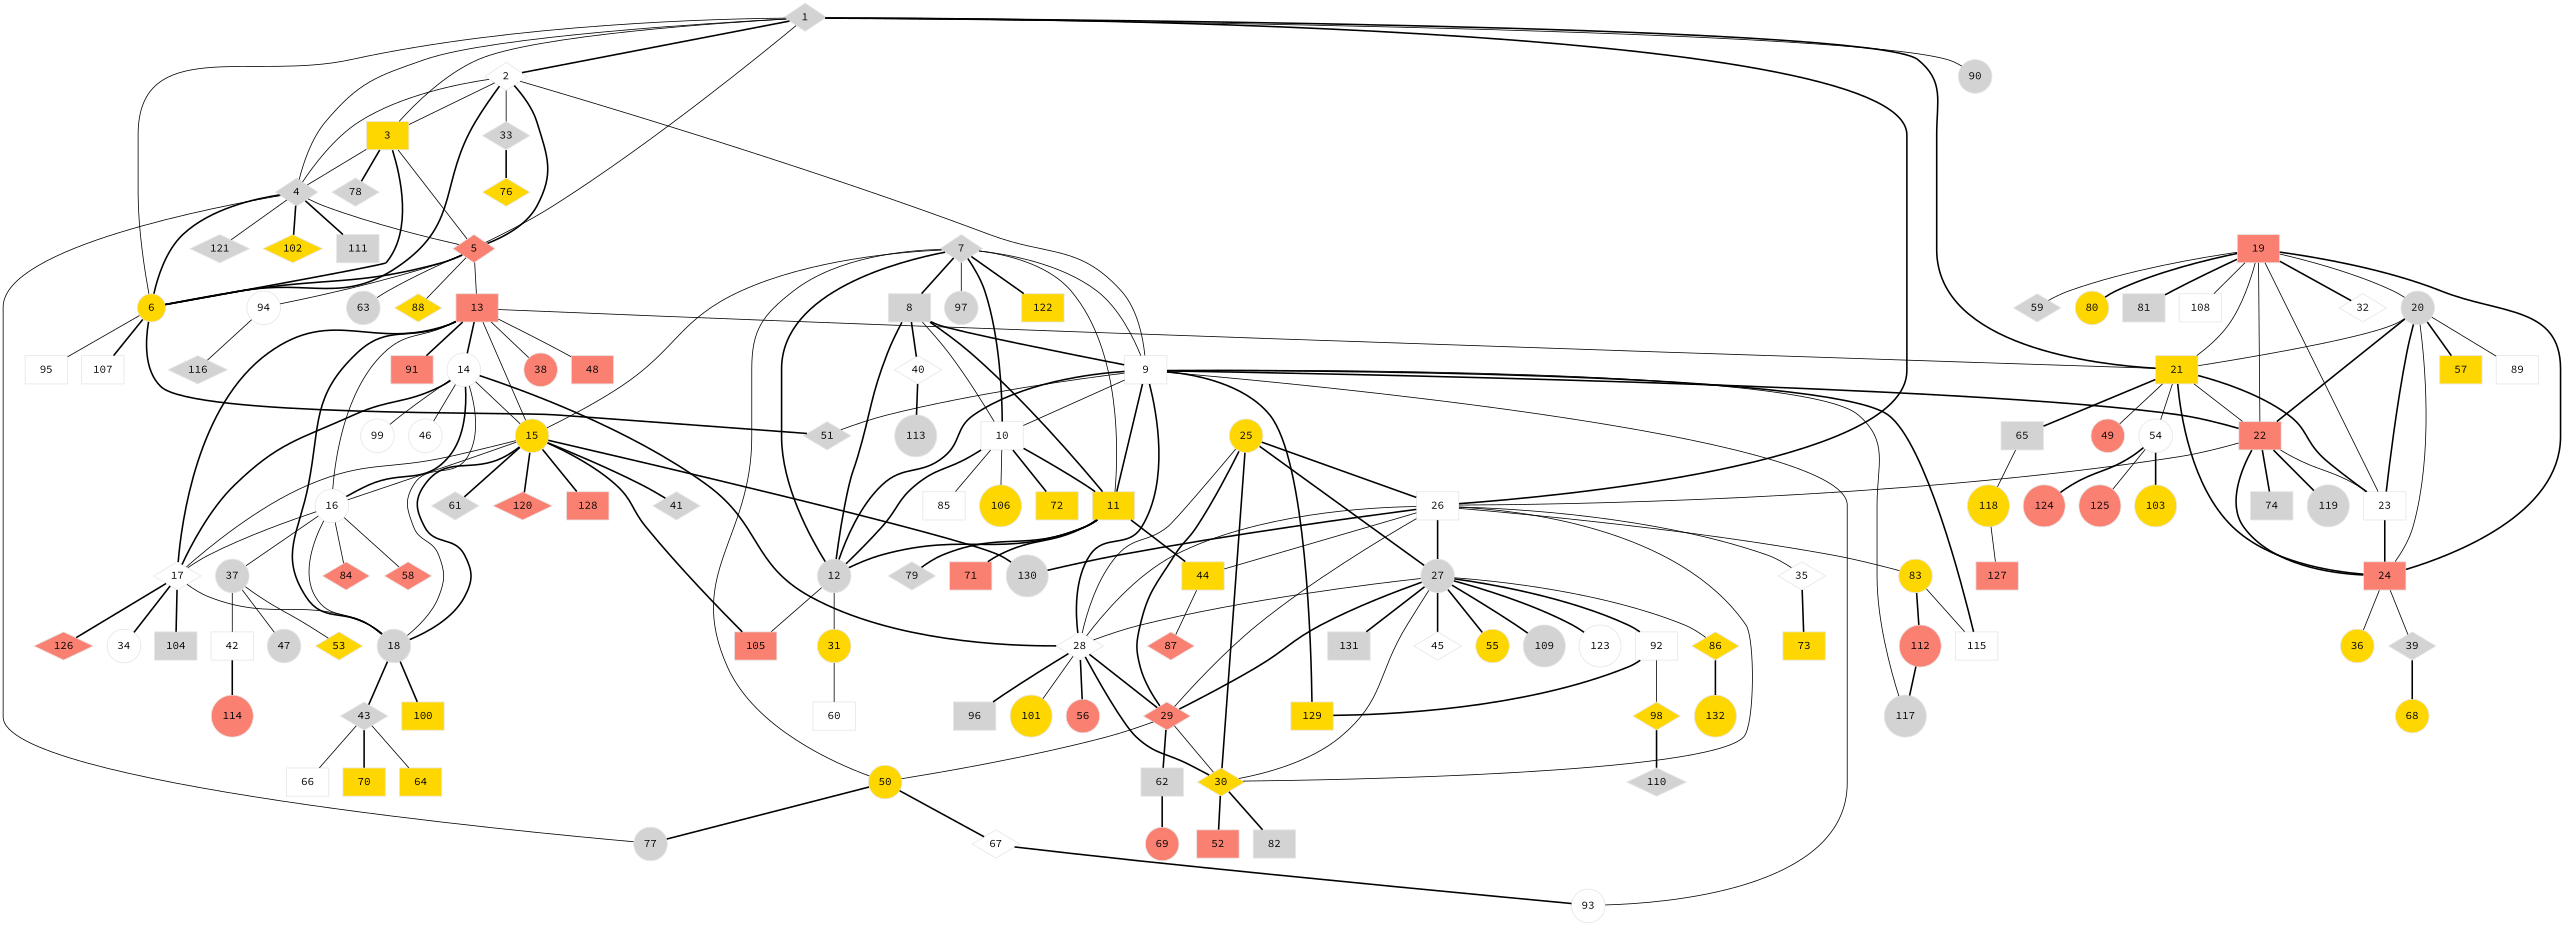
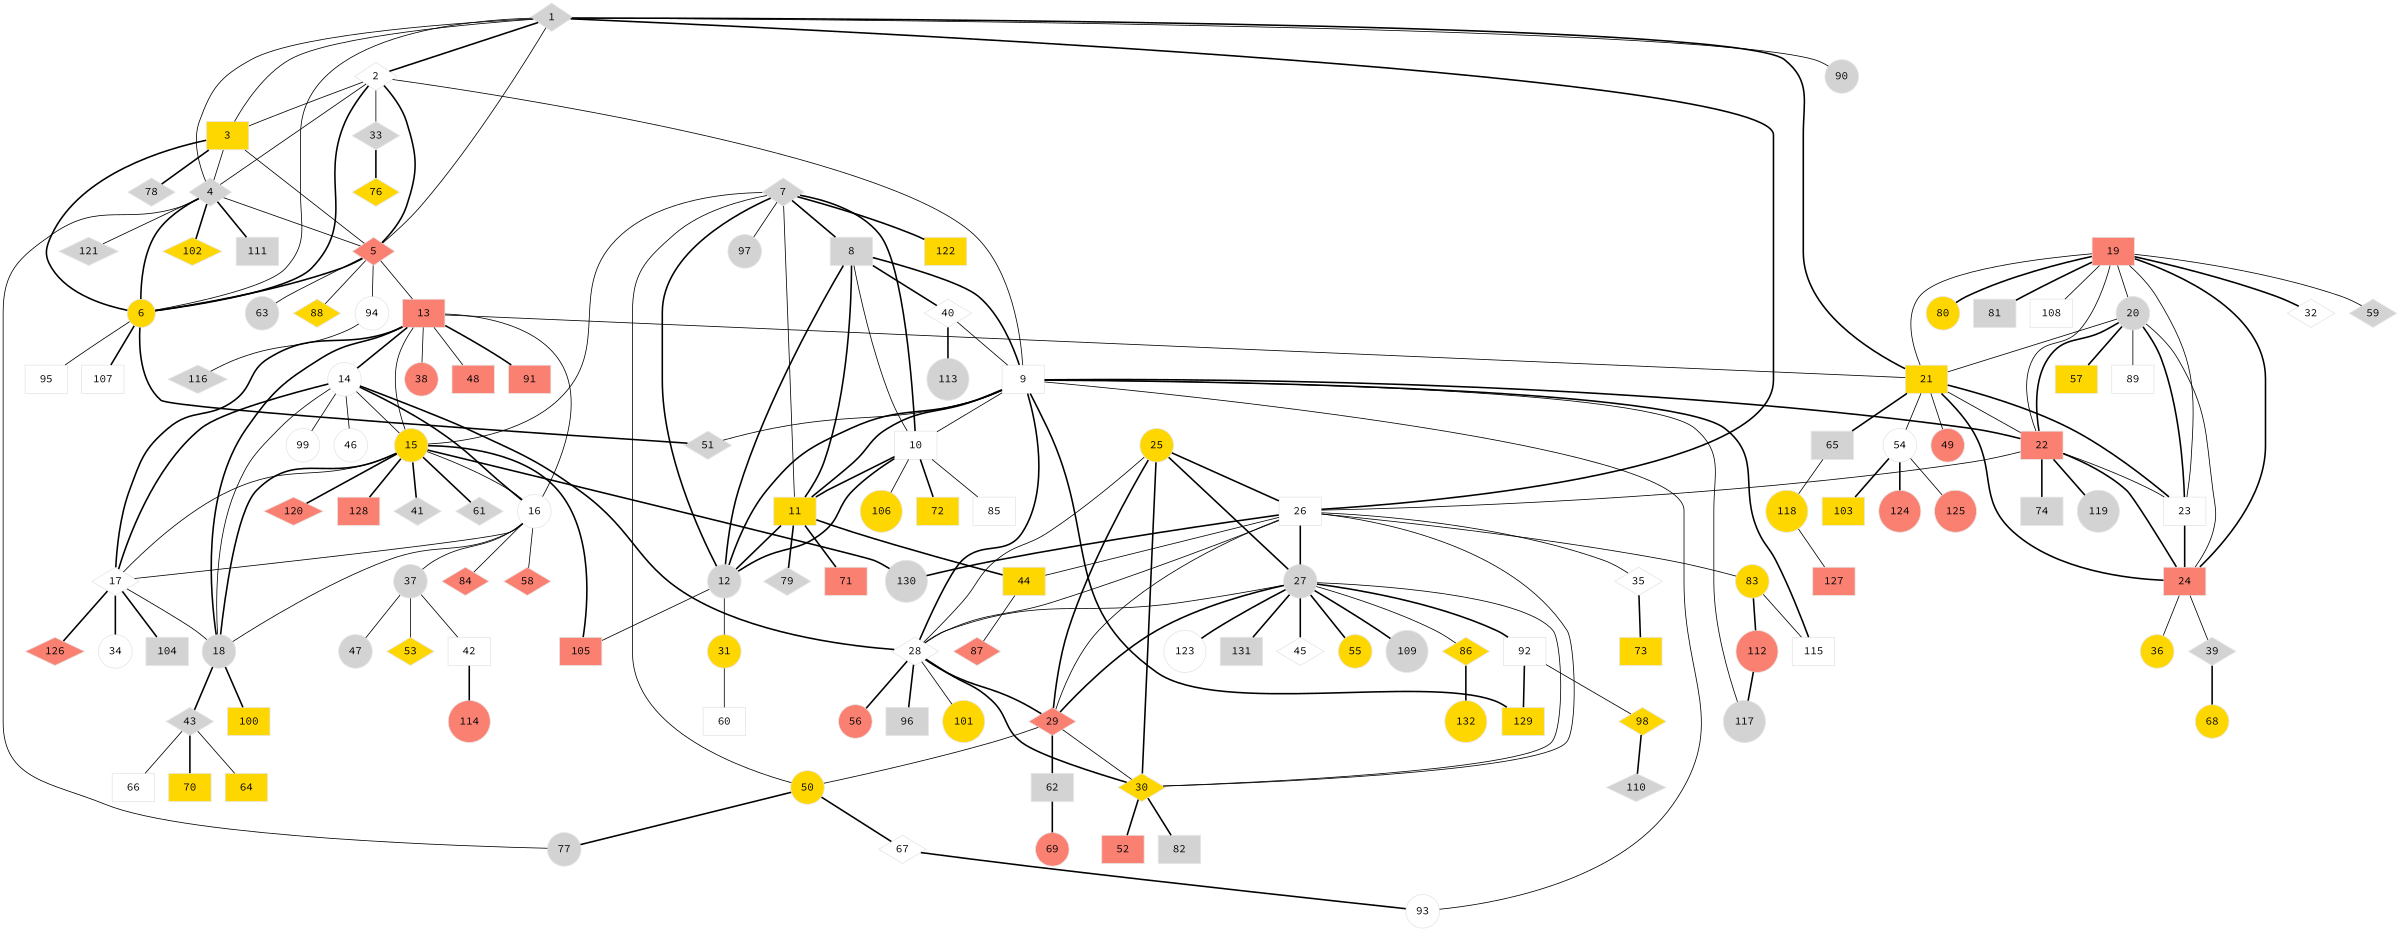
edge "7" -- "9": now "40" -- "9"
node "103": shape circle -> box
